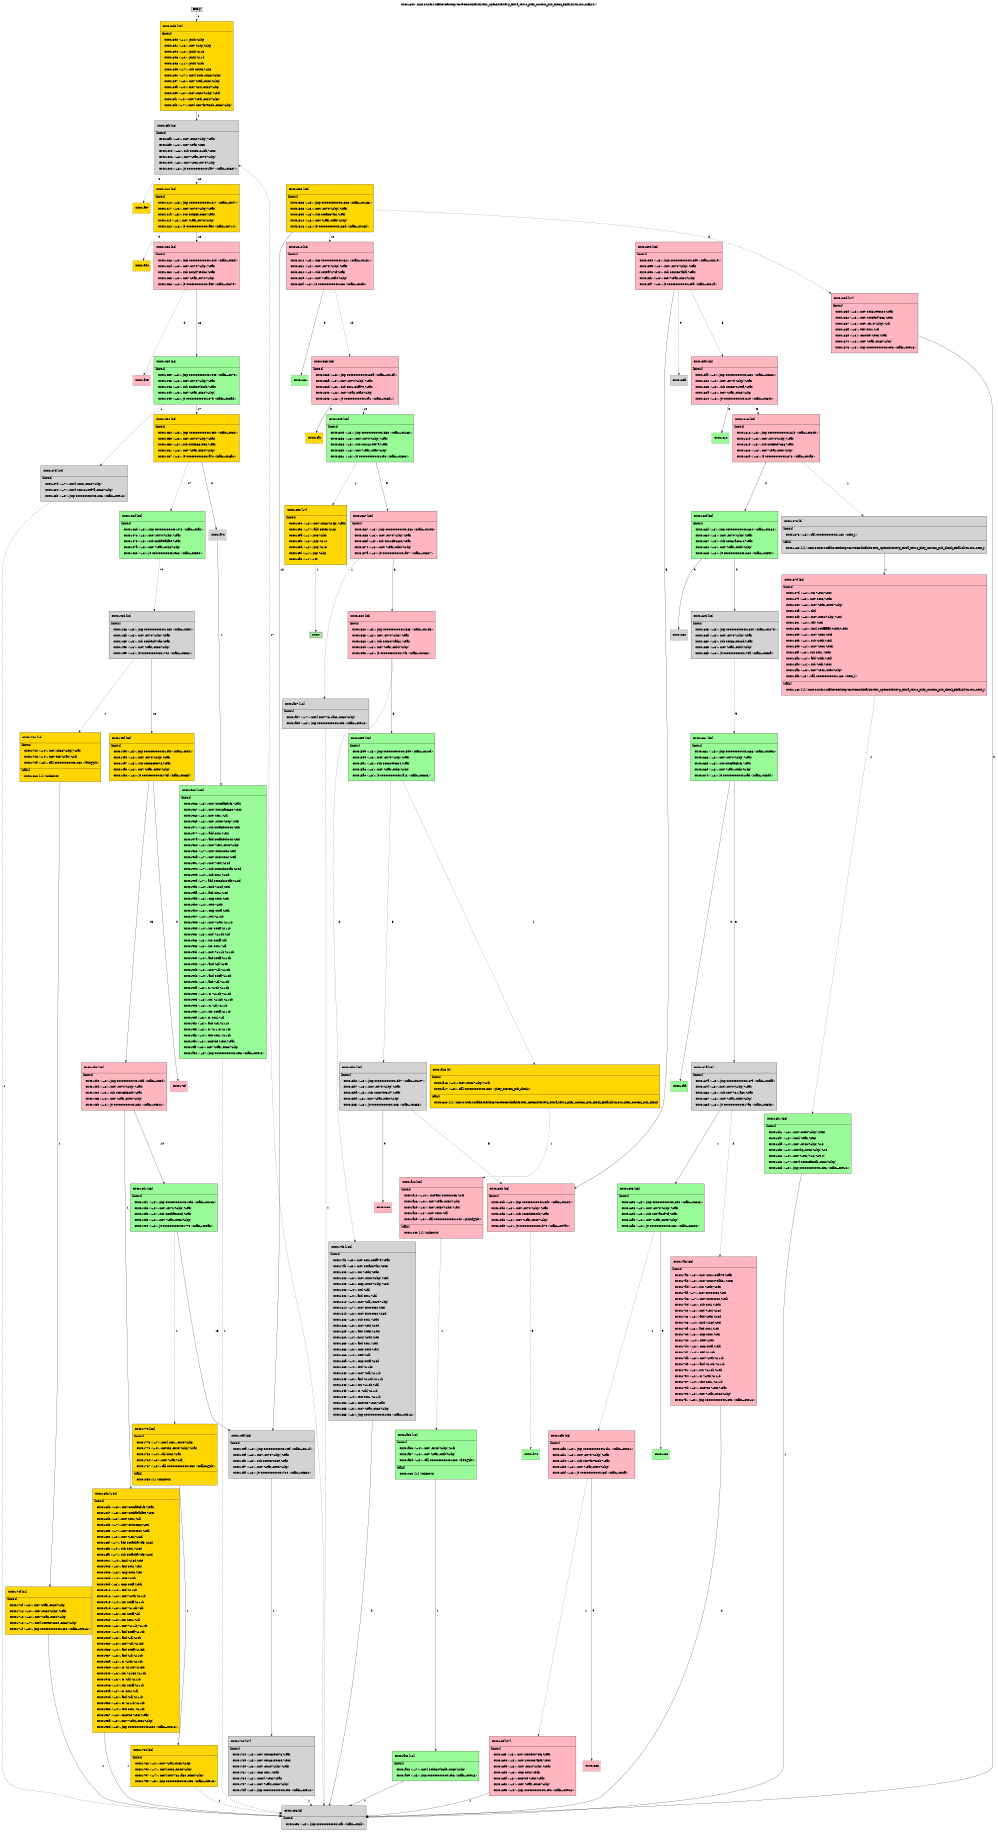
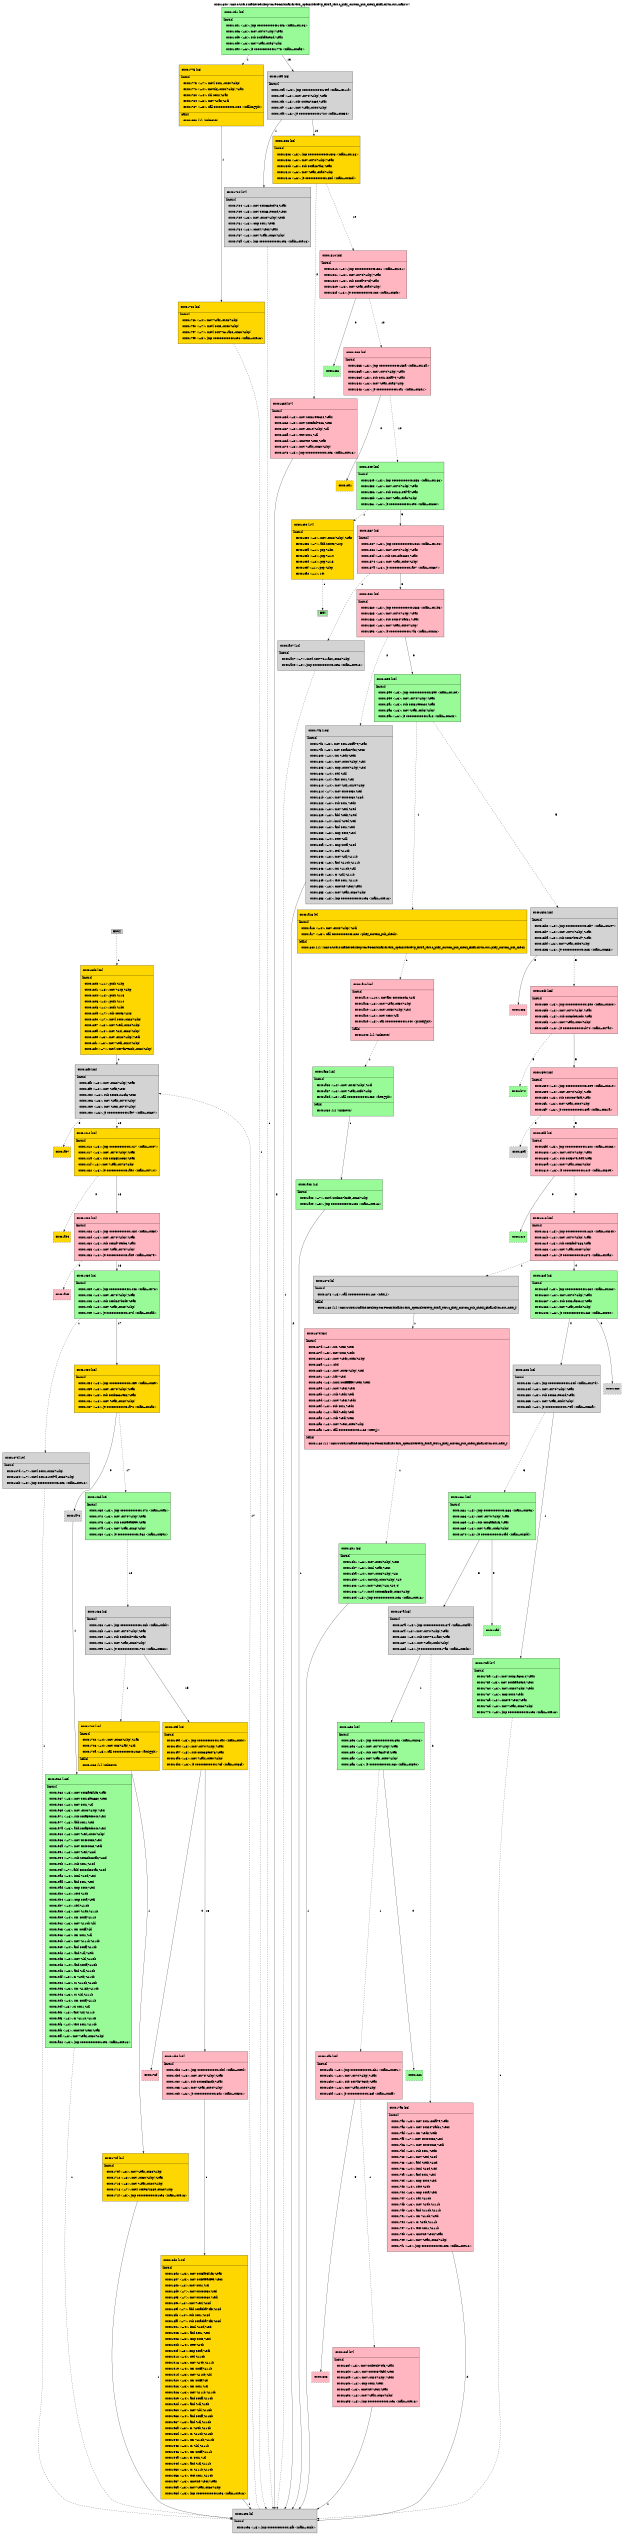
node "Users": label "Users" -> "Exit"
edge "0x4015e4 [25]" -> "0x4015cb [25]": reversed
edge "0x401503 [25]" -> "0x4014ea [25]": reversed
edge "0x4014b8 [25]" -> "0x4014d1 [25]": removed, label "14"
node "0x40175a [27]": added
